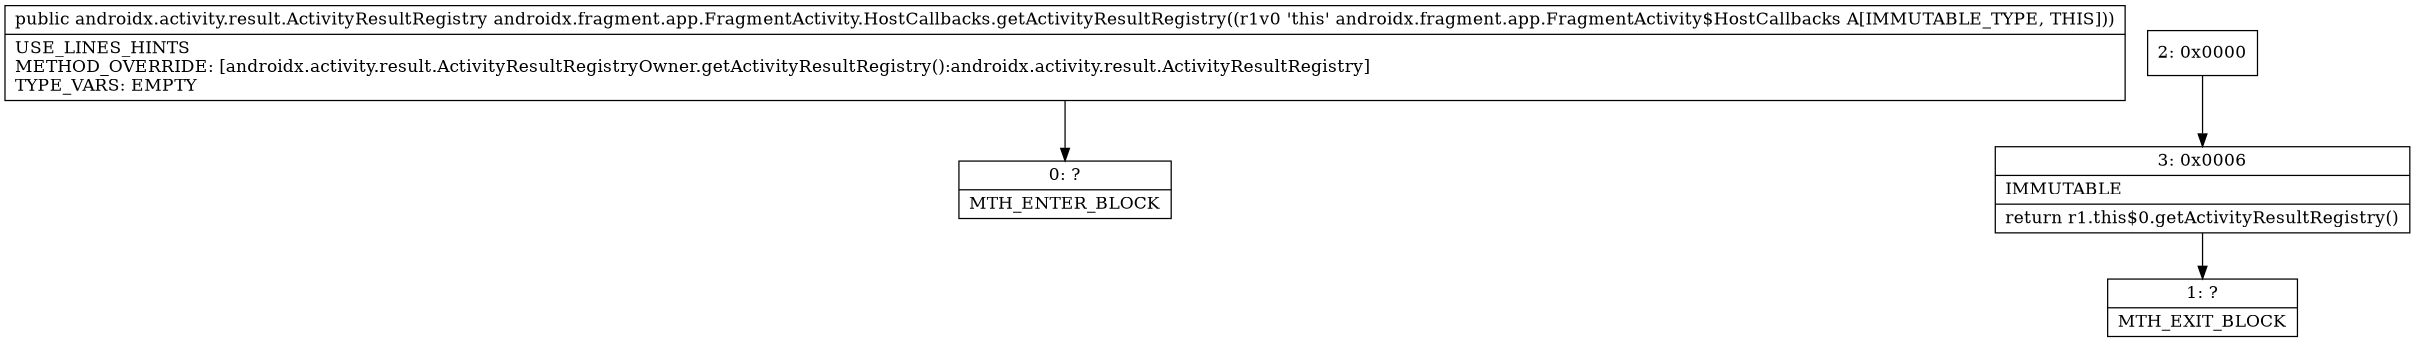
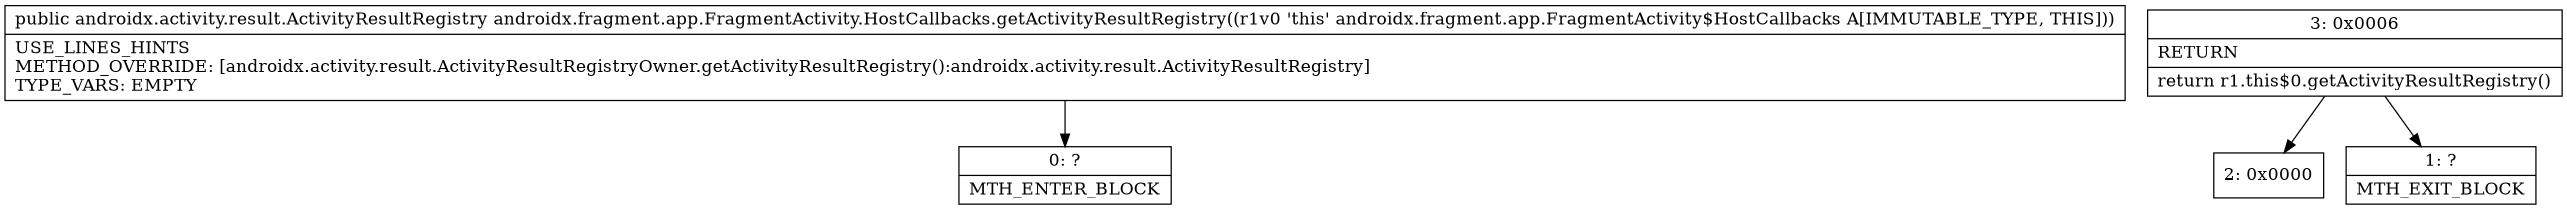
edge "2: 0x0000" -> "3: 0x0006": reversed
node "3: 0x0006": text "IMMUTABLE" -> "RETURN"
